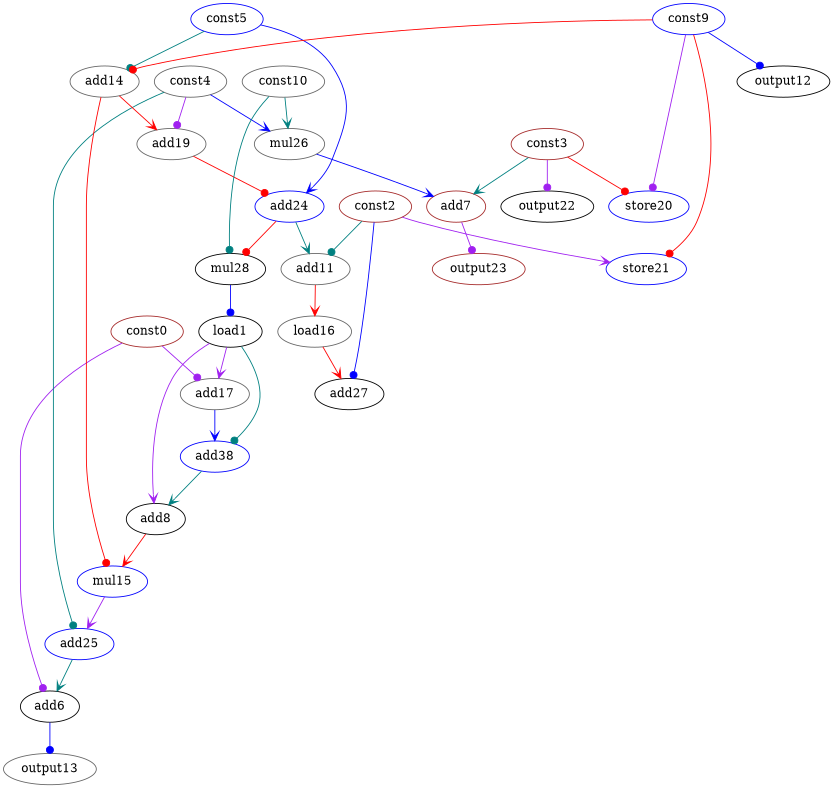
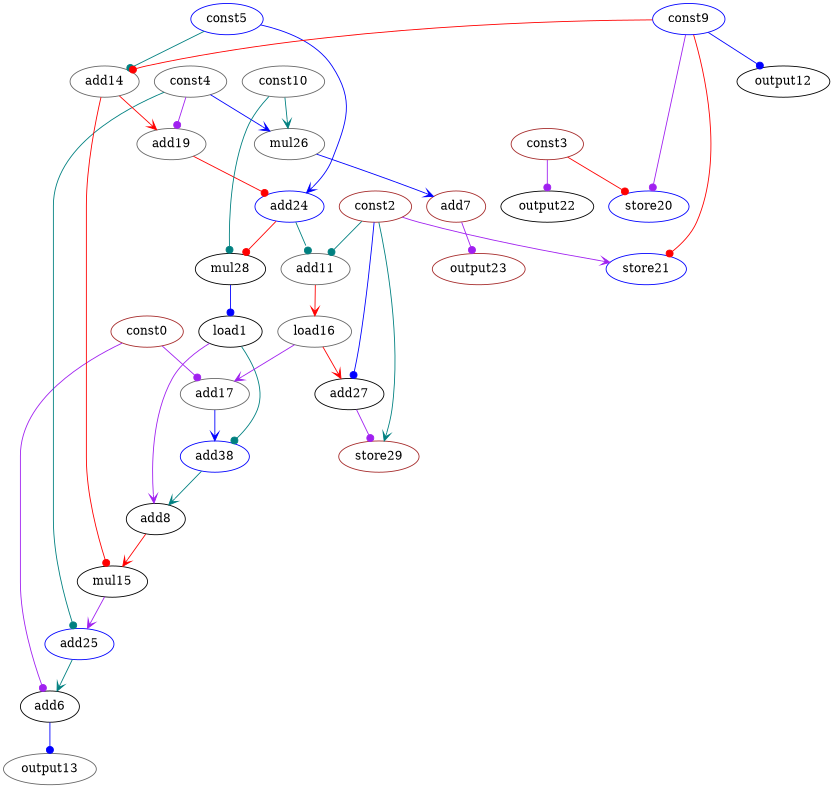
edge "const3" -> "add7": removed
edge "add24" -> "add11": arrowhead vee -> dot
edge "load1" -> "add17": now "load16" -> "add17"
node "store29": added
node "mul15": color blue -> black
